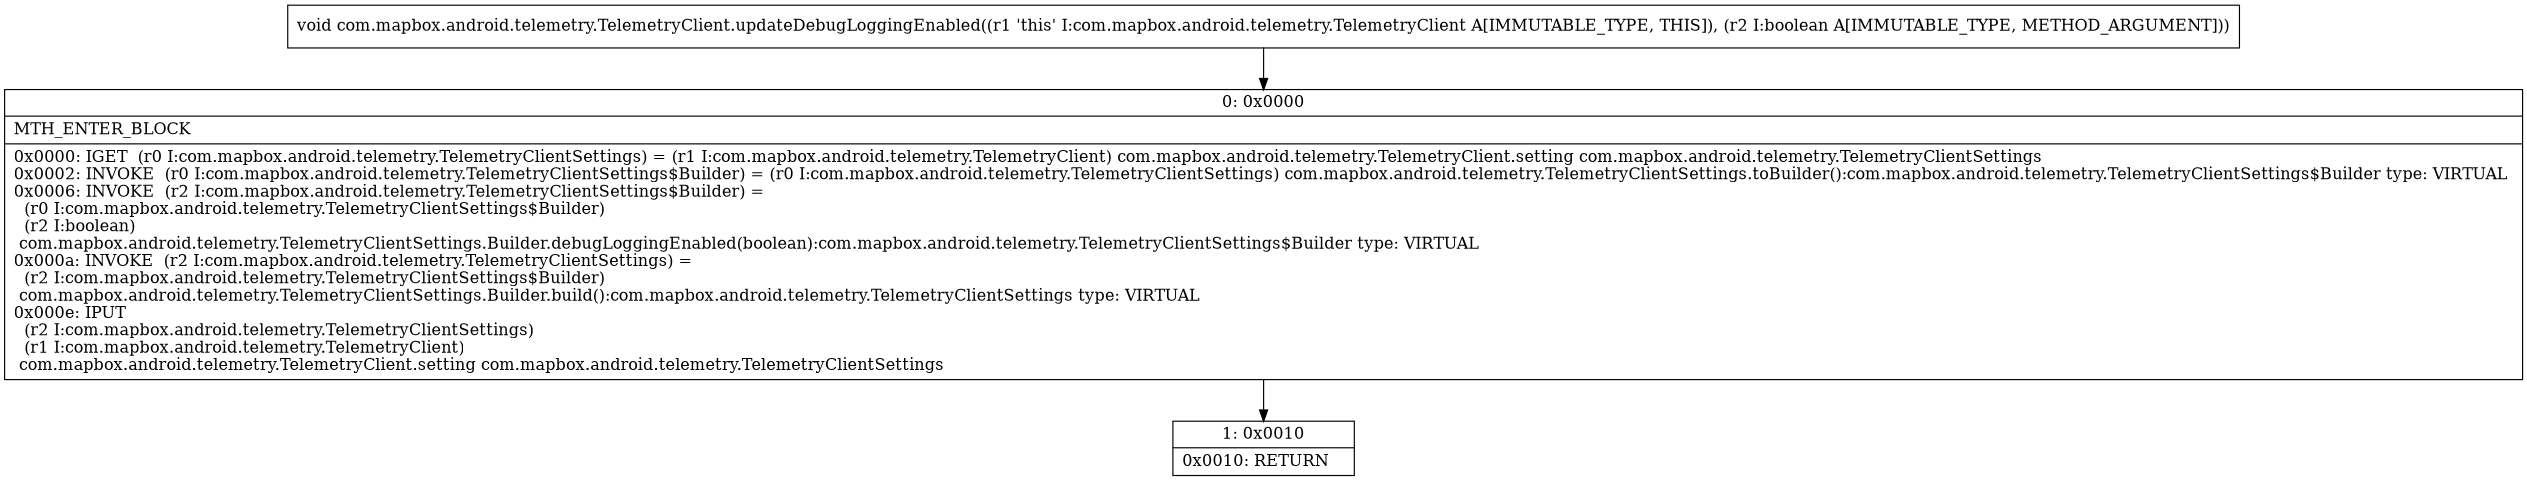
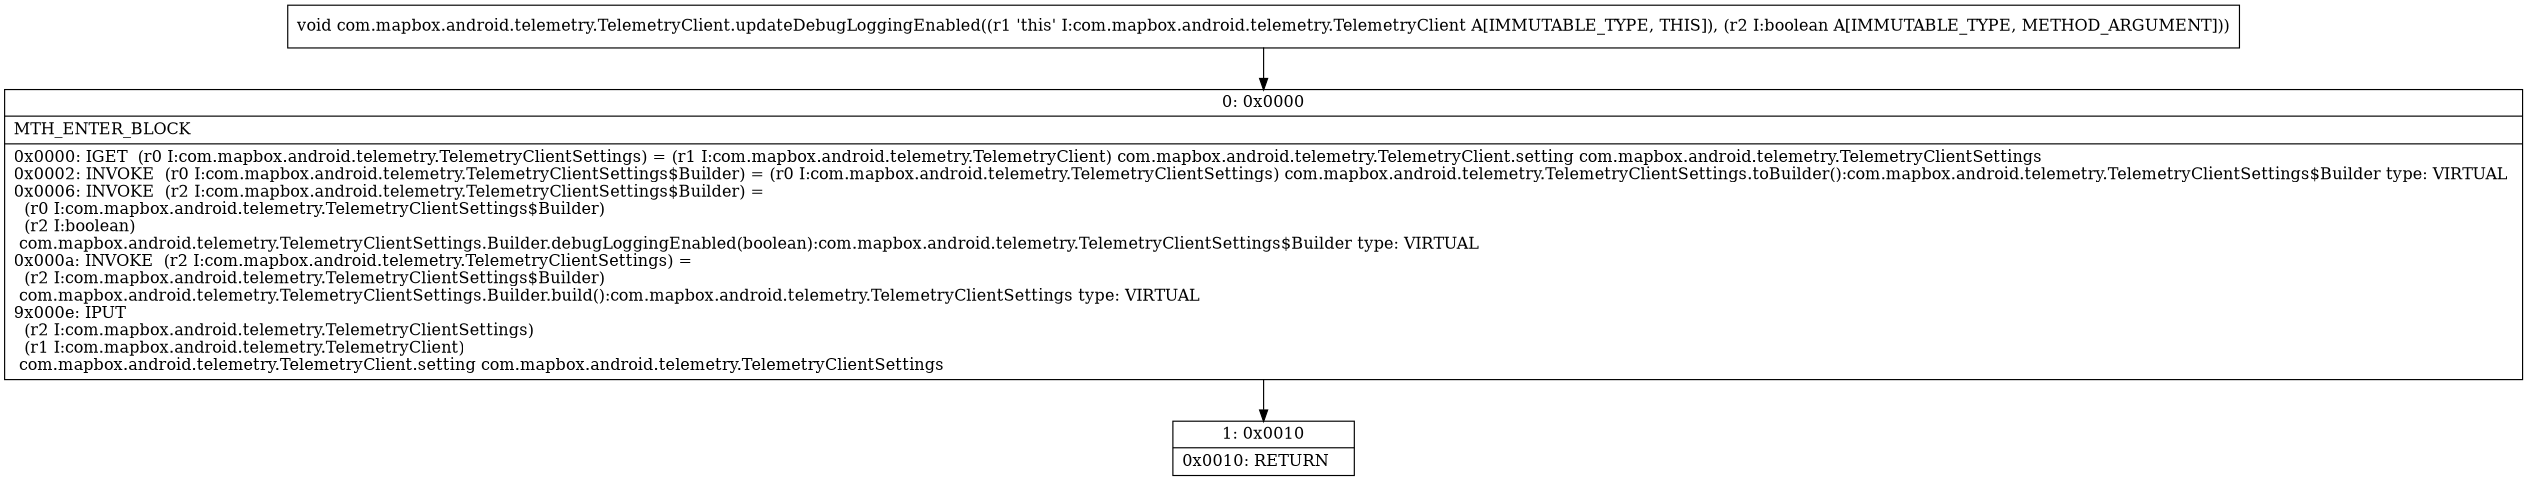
node "0: 0x0000": text "0x000e: IPUT" -> "9x000e: IPUT"
